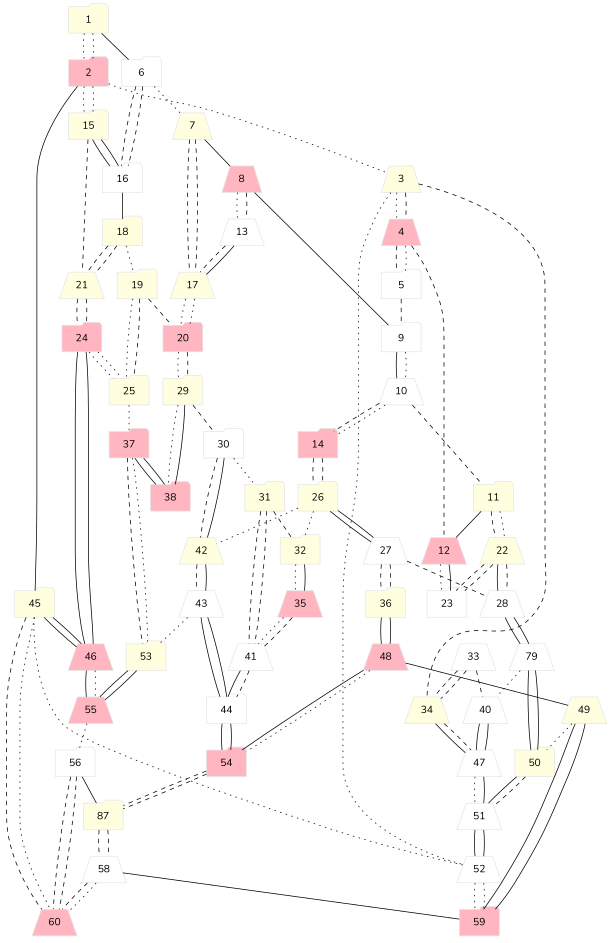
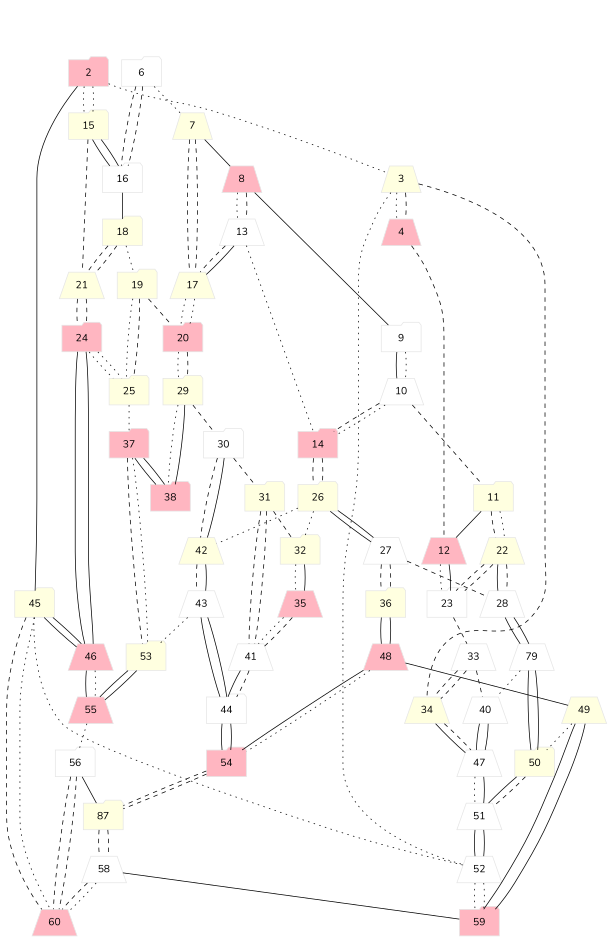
node "1": removed
node "5": removed
edge "13" -- "14": added
edge "30" -- "31": style dotted -> dashed
edge "23" -- "33": added
